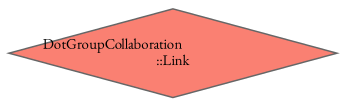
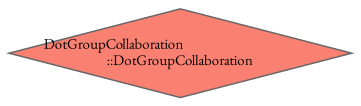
node "DotGroupCollaboration ::Link": label "DotGroupCollaboration ::Link" -> "DotGroupCollaboration ::DotGroupCollaboration"
